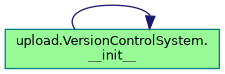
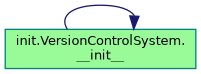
node "upload.VersionControlSystem. __init__": label "upload.VersionControlSystem. __init__" -> "init.VersionControlSystem. __init__"
